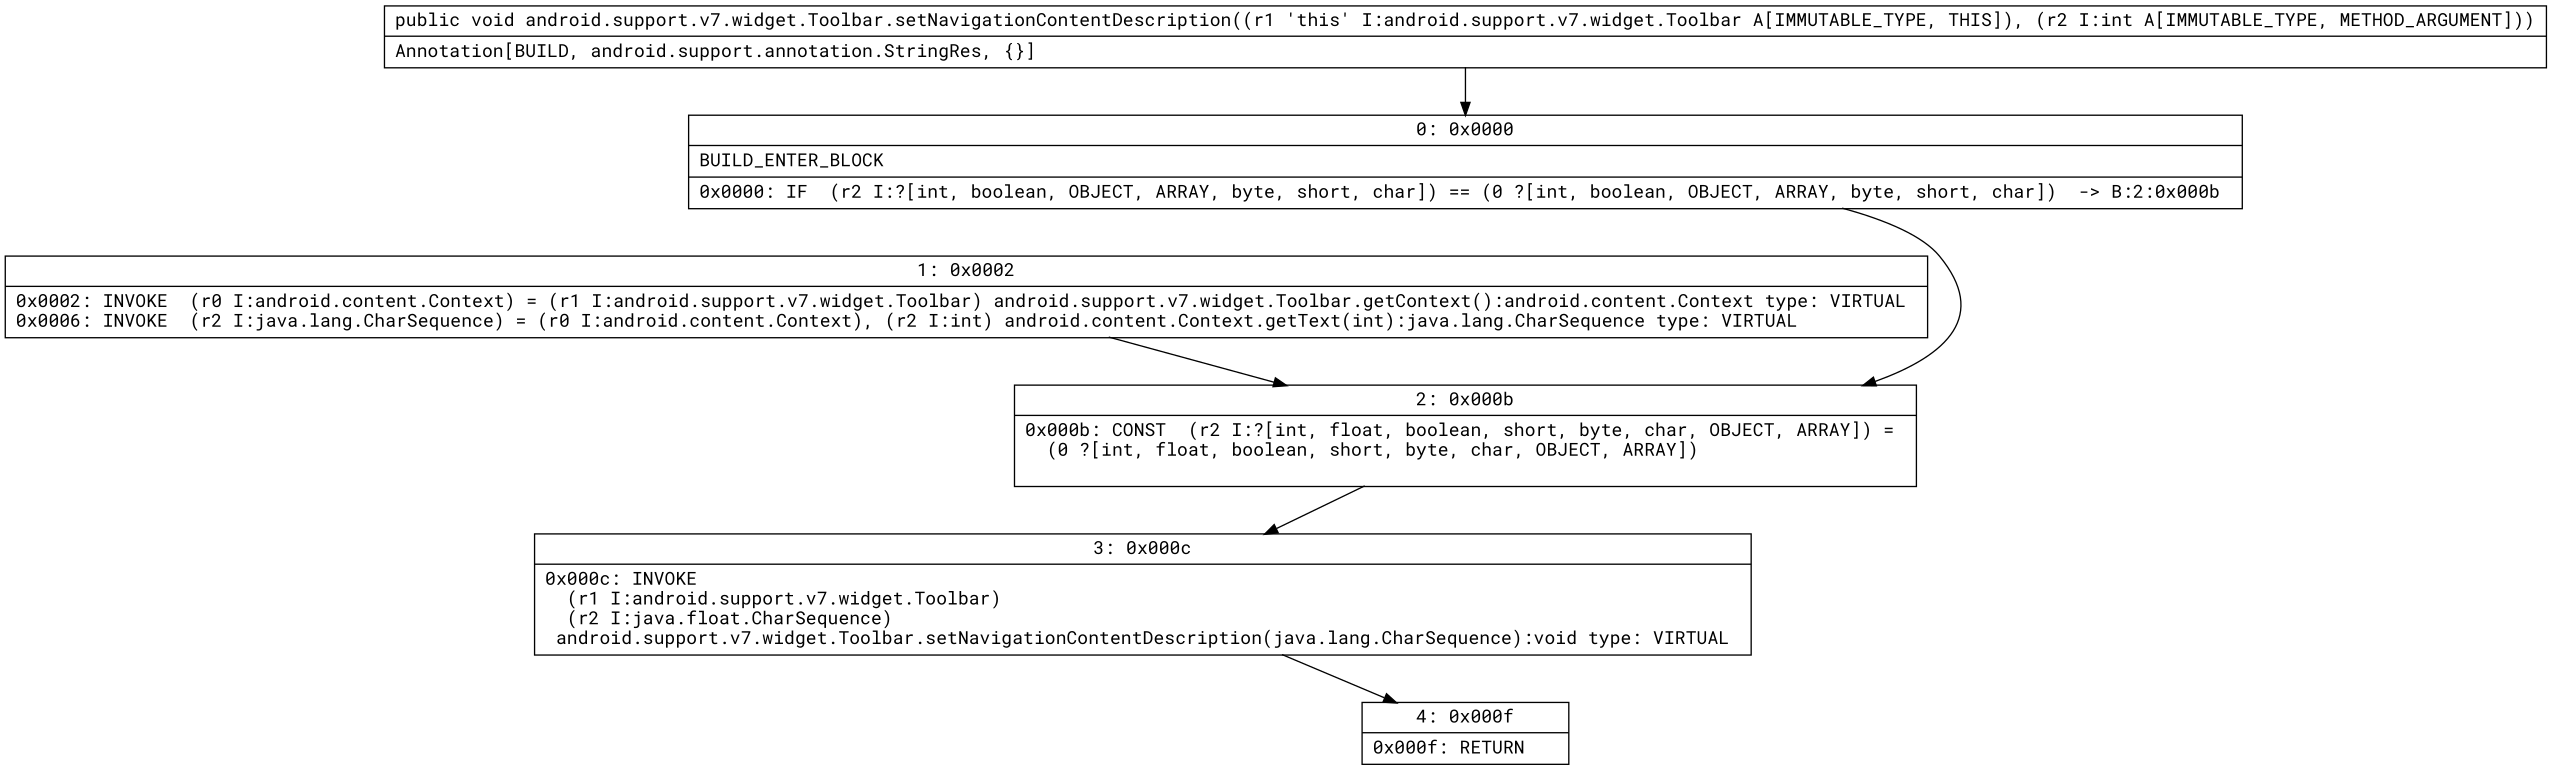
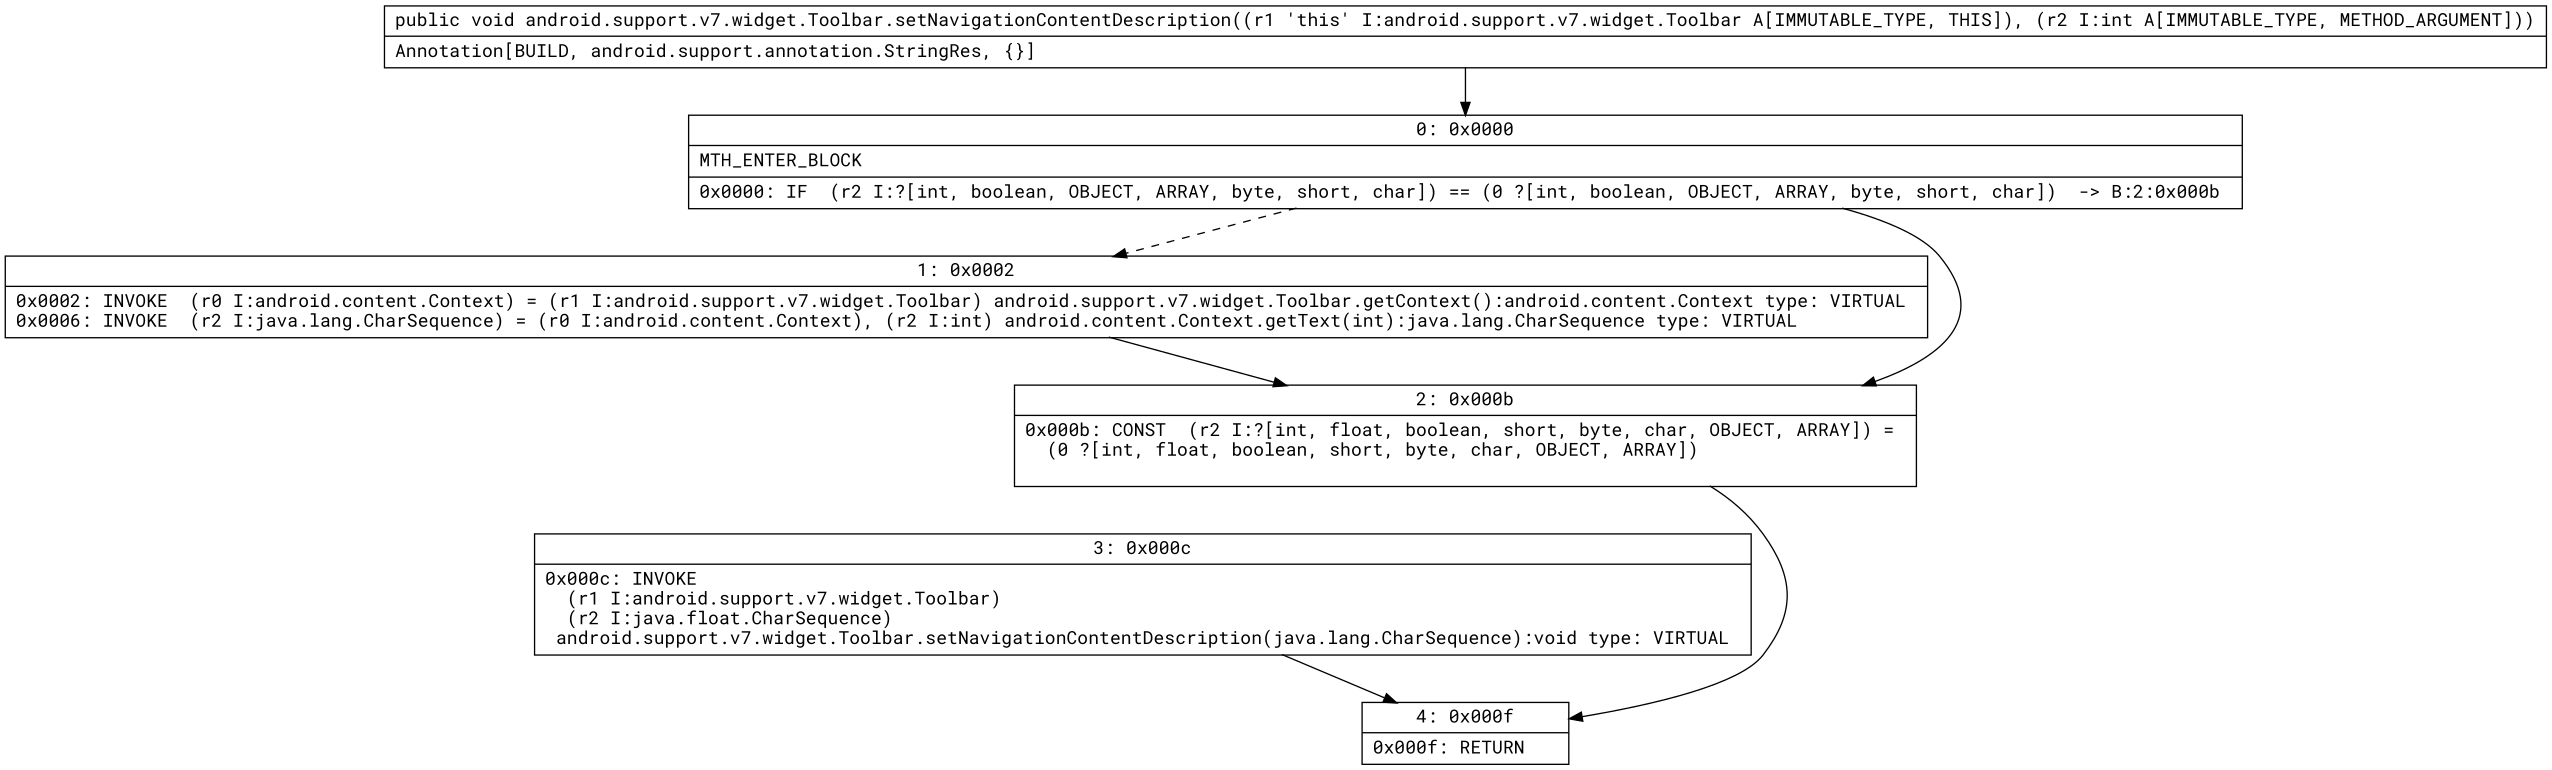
node "0: 0x0000": text "BUILD_ENTER_BLOCK" -> "MTH_ENTER_BLOCK"
edge "0: 0x0000" -> "1: 0x0002": added
edge "2: 0x000b" -> "3: 0x000c": now "2: 0x000b" -> "4: 0x000f"
